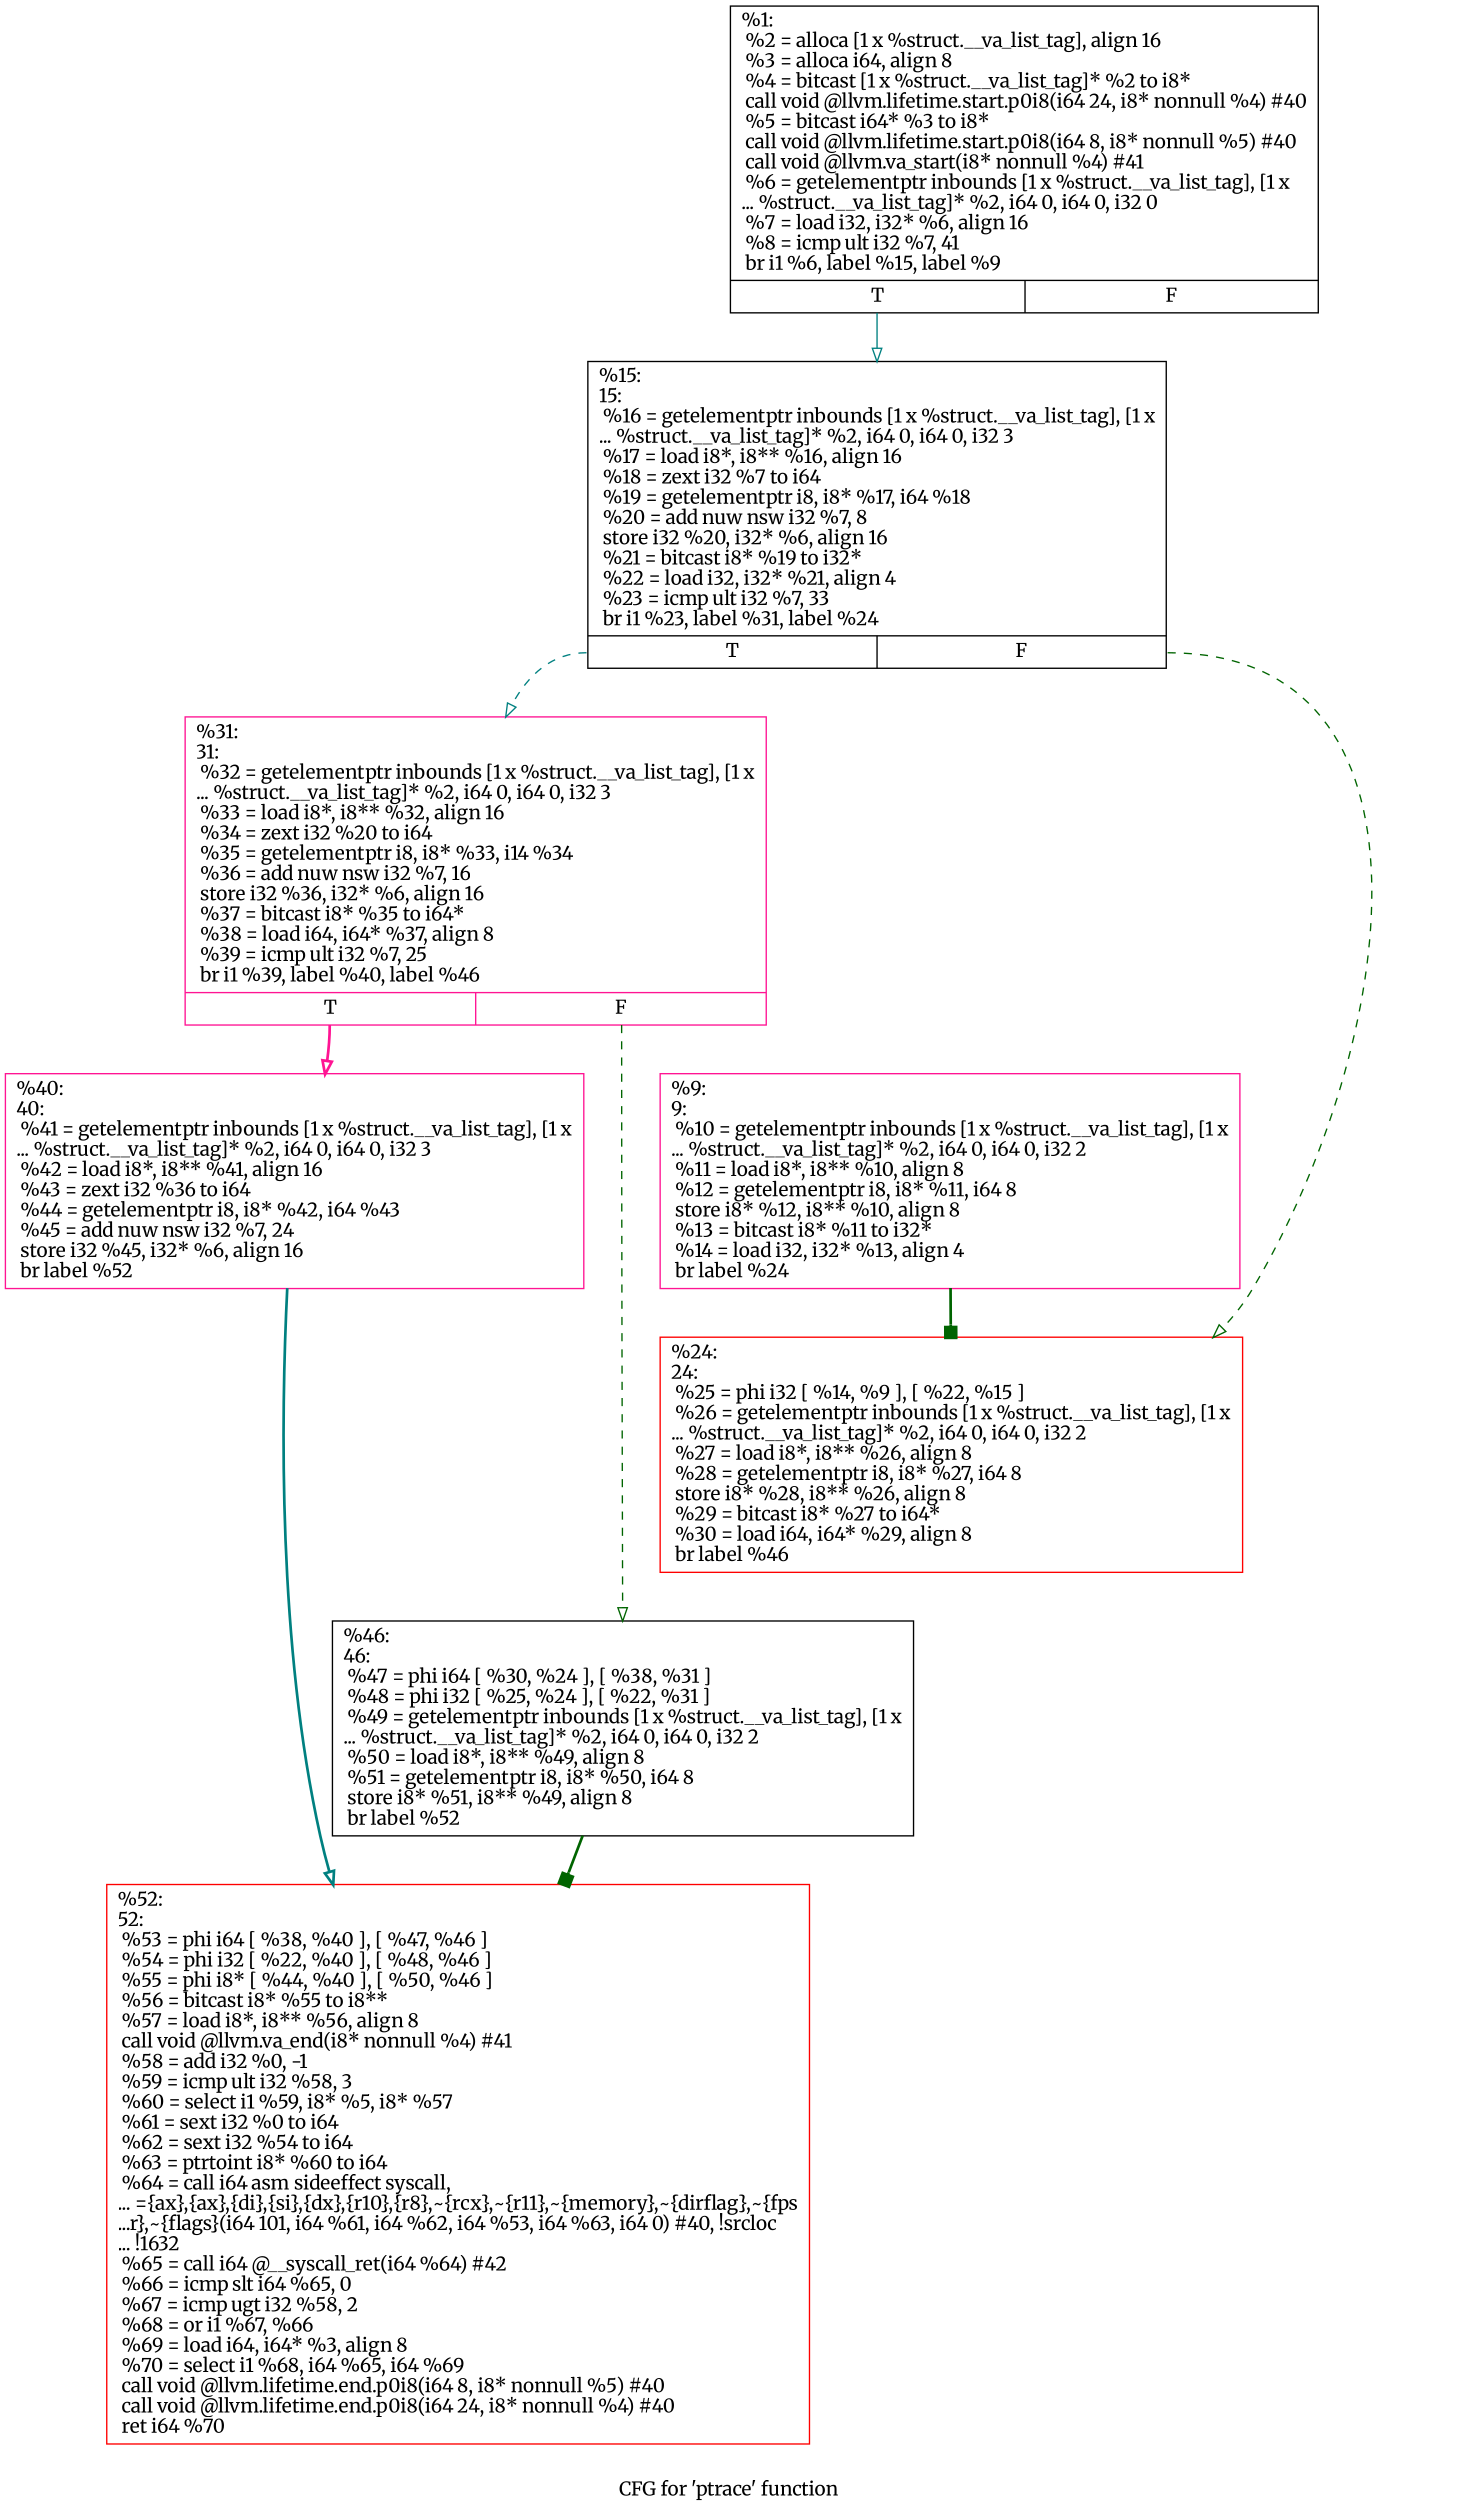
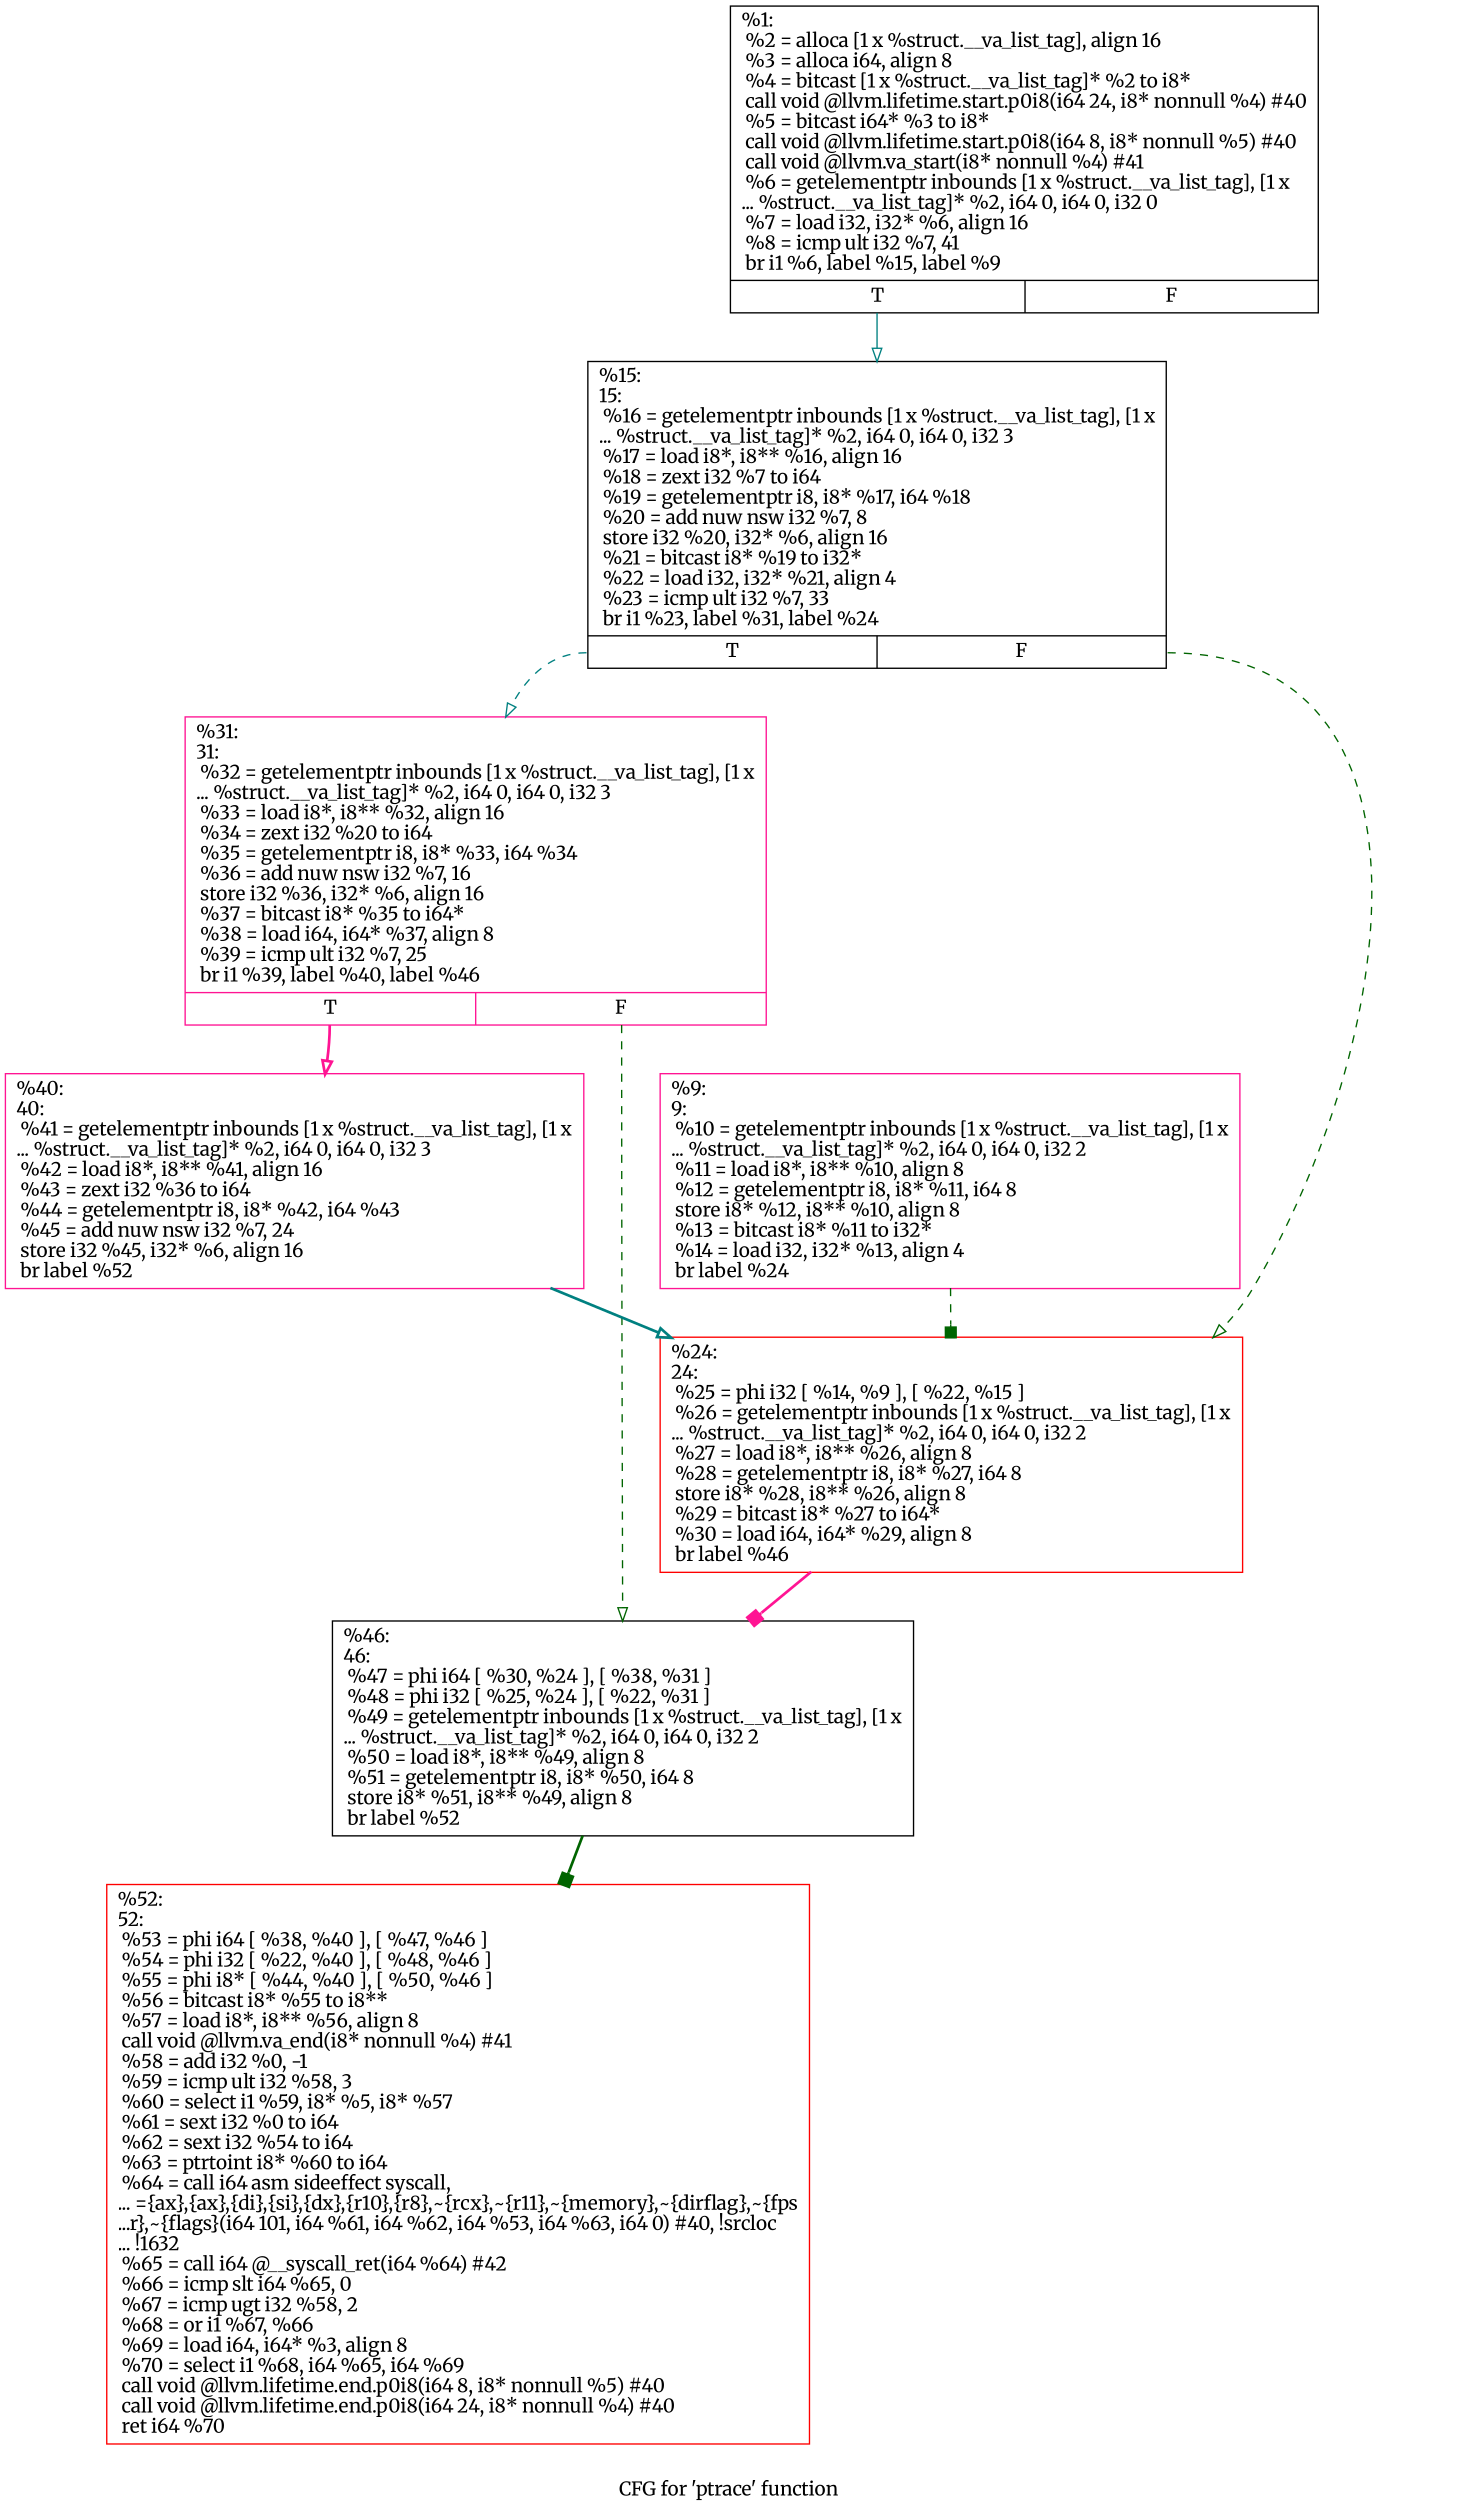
node "%31:": text "%35 = getelementptr i8, i8* %33, i14 %34" -> "%35 = getelementptr i8, i8* %33, i64 %34"
edge "%9:" -> "%24:": style bold -> dashed
edge "%40:" -> "%52:": now "%40:" -> "%24:"
edge "%24:" -> "%46:": added
